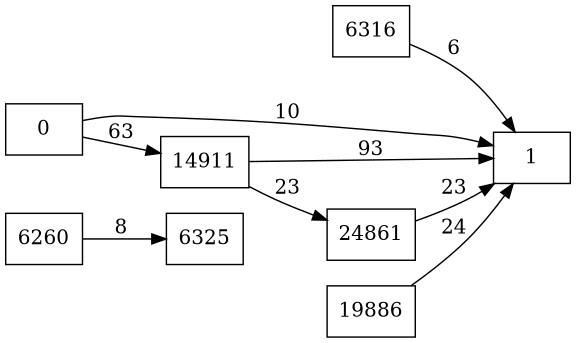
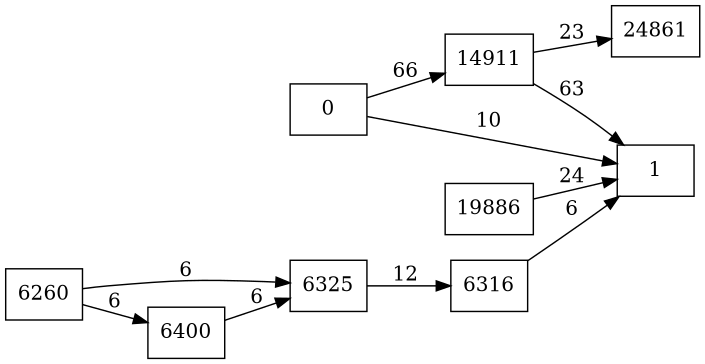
edge "0" -> "14911": label "63" -> "66"
edge "14911" -> "1": label "93" -> "63"
edge "24861" -> "1": removed, label "23"
edge "6260" -> "6325": label "8" -> "6"
edge "6325" -> "6316": added, label "12"
node "6400": added
